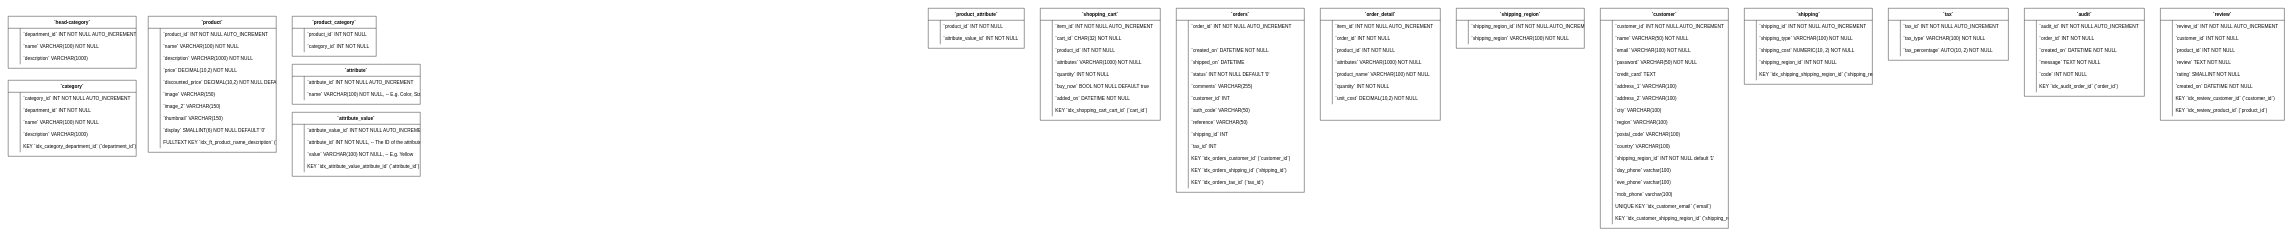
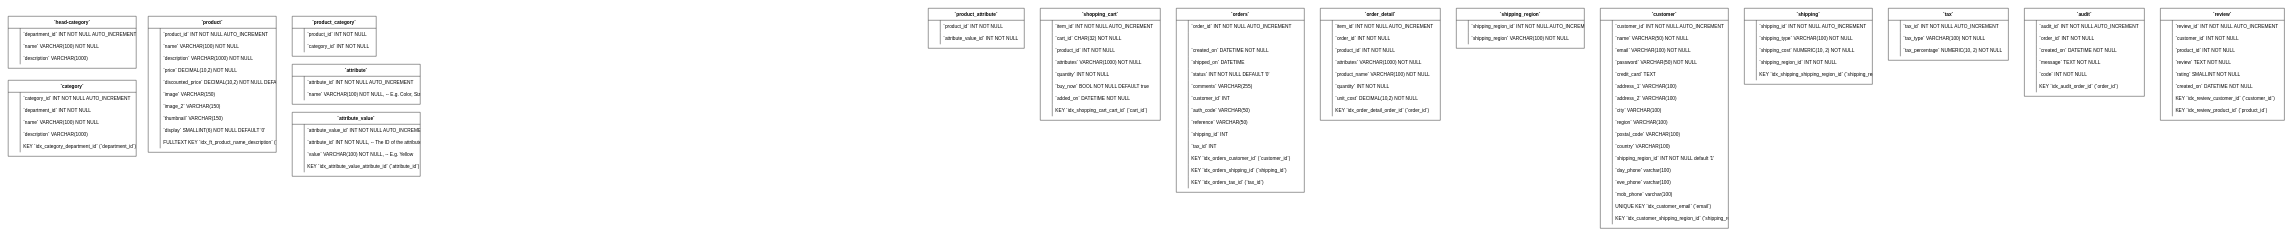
node "`tax_percentage` AUTO(10, 2) NOT NULL": label "`tax_percentage` AUTO(10, 2) NOT NULL" -> "`tax_percentage` NUMERIC(10, 2) NOT NULL"
node "KEY `idx_order_detail_order_id` (`order_id`)": added
